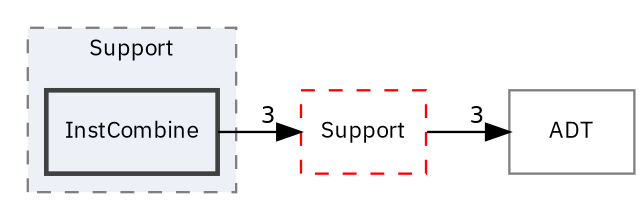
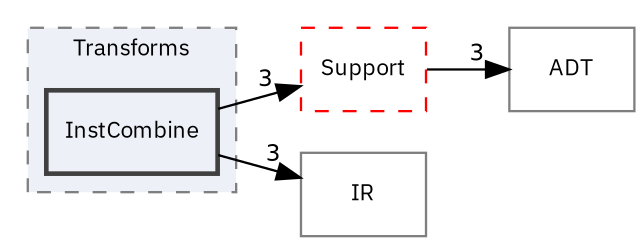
cluster "Support": label "Support" -> "Transforms"
node "IR": added
